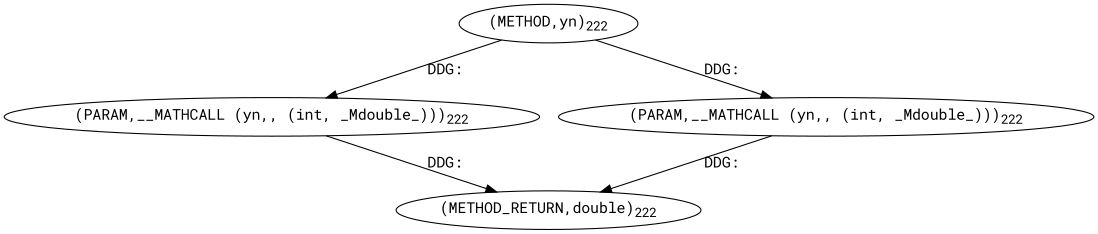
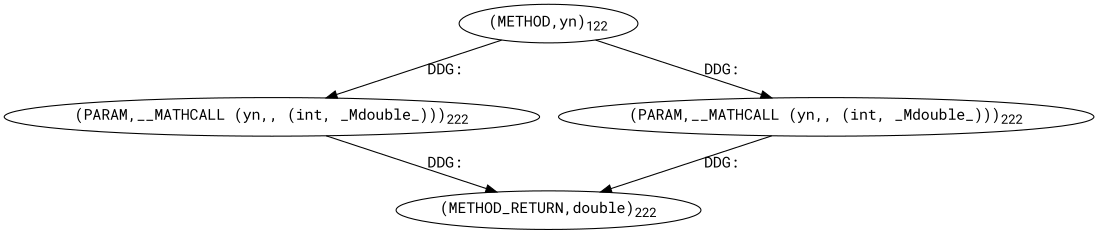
node "(METHOD,yn)": text "222" -> "122"
